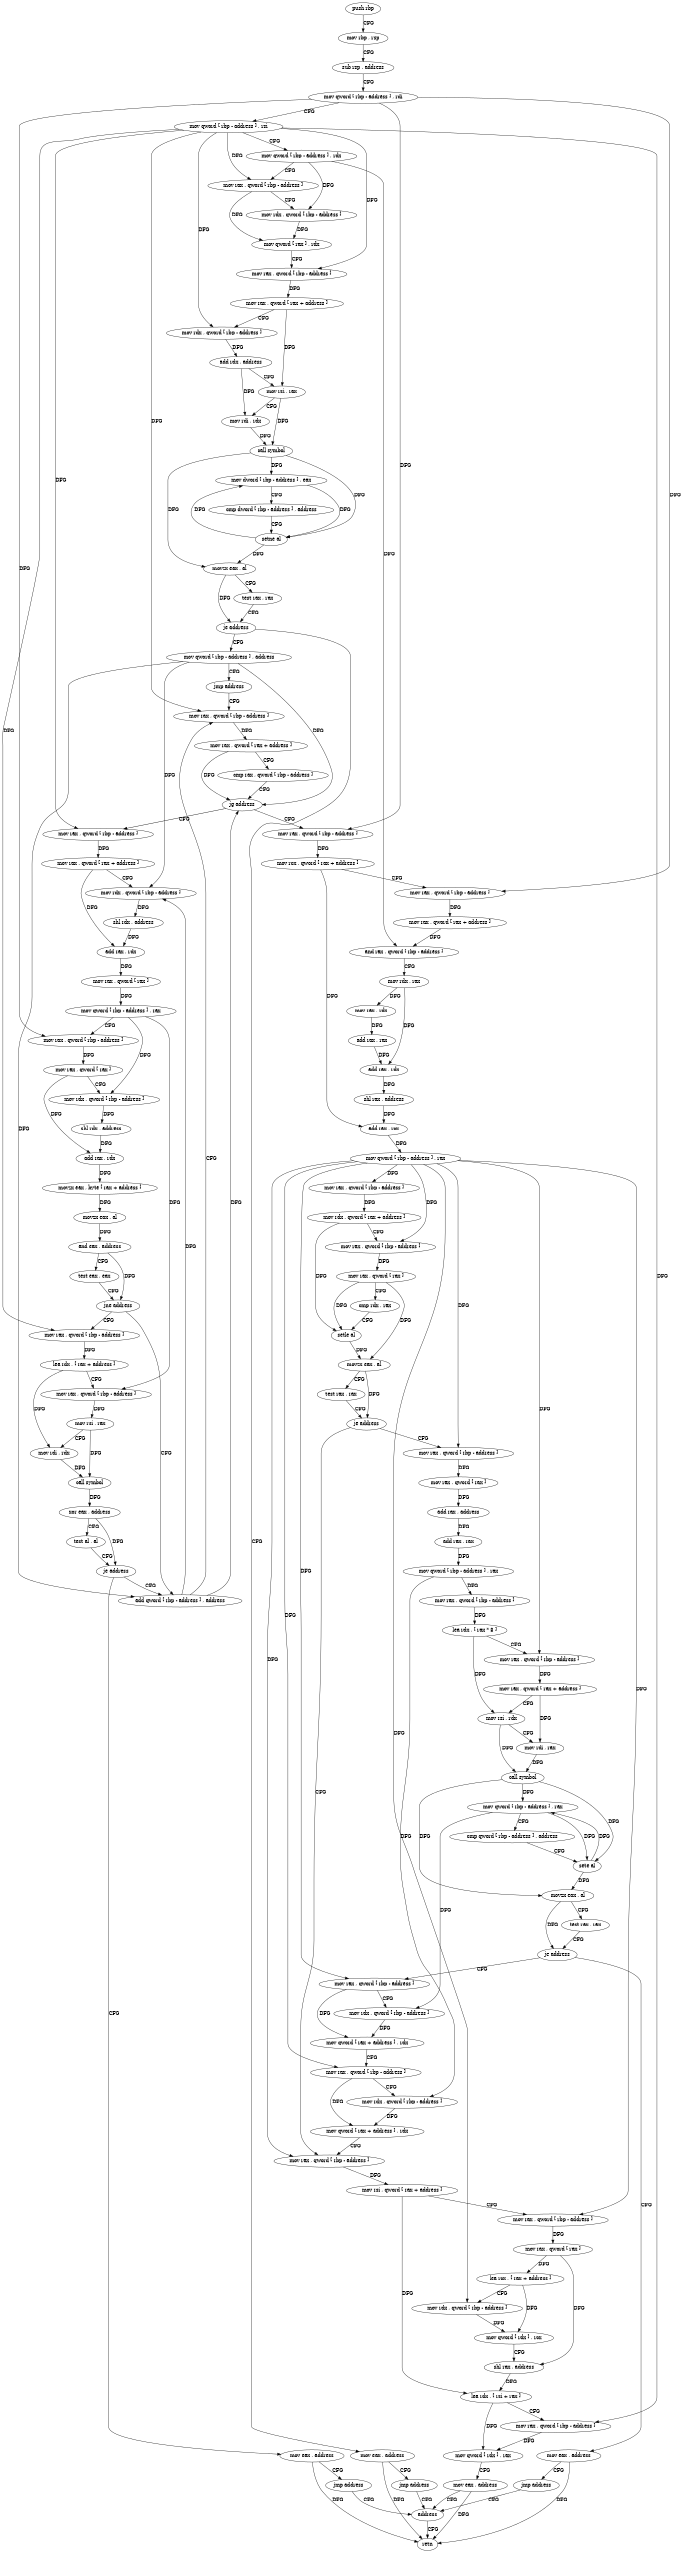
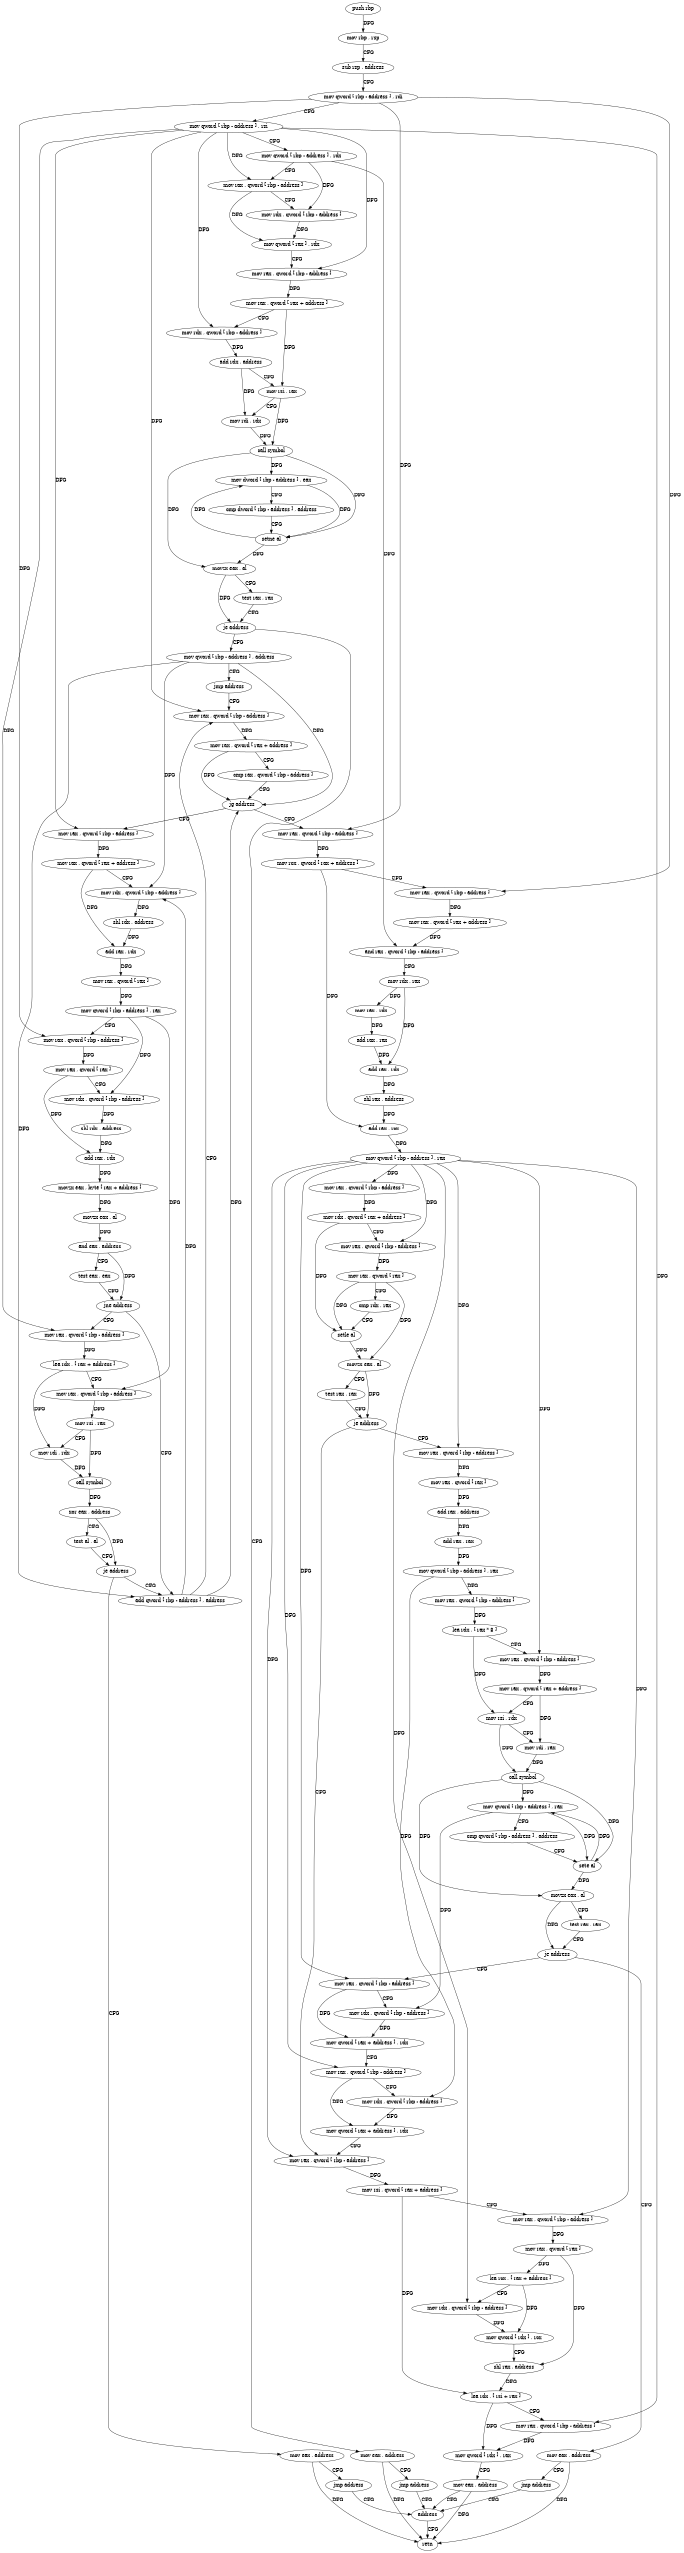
edge "push rbp" -> "mov rbp , rsp": label "CFG" -> "DFG"
